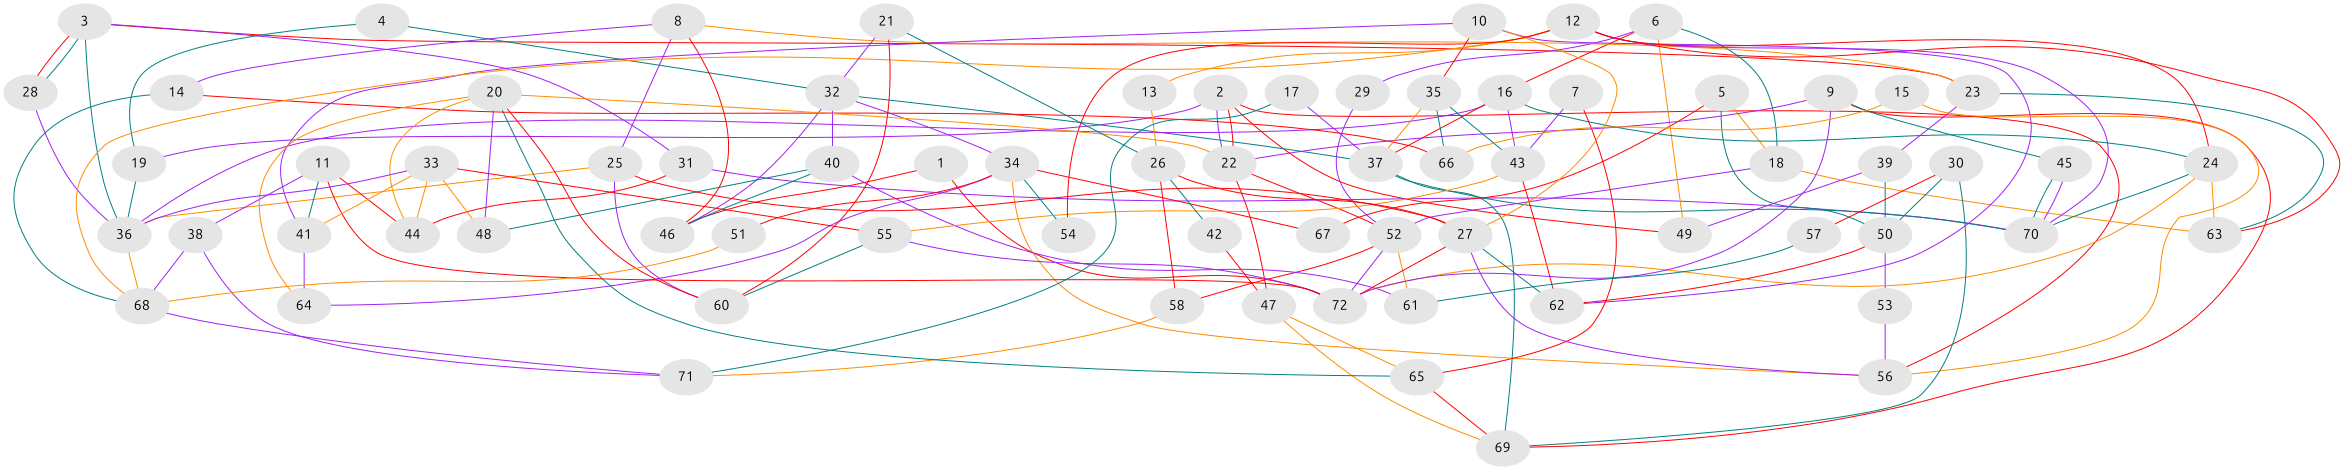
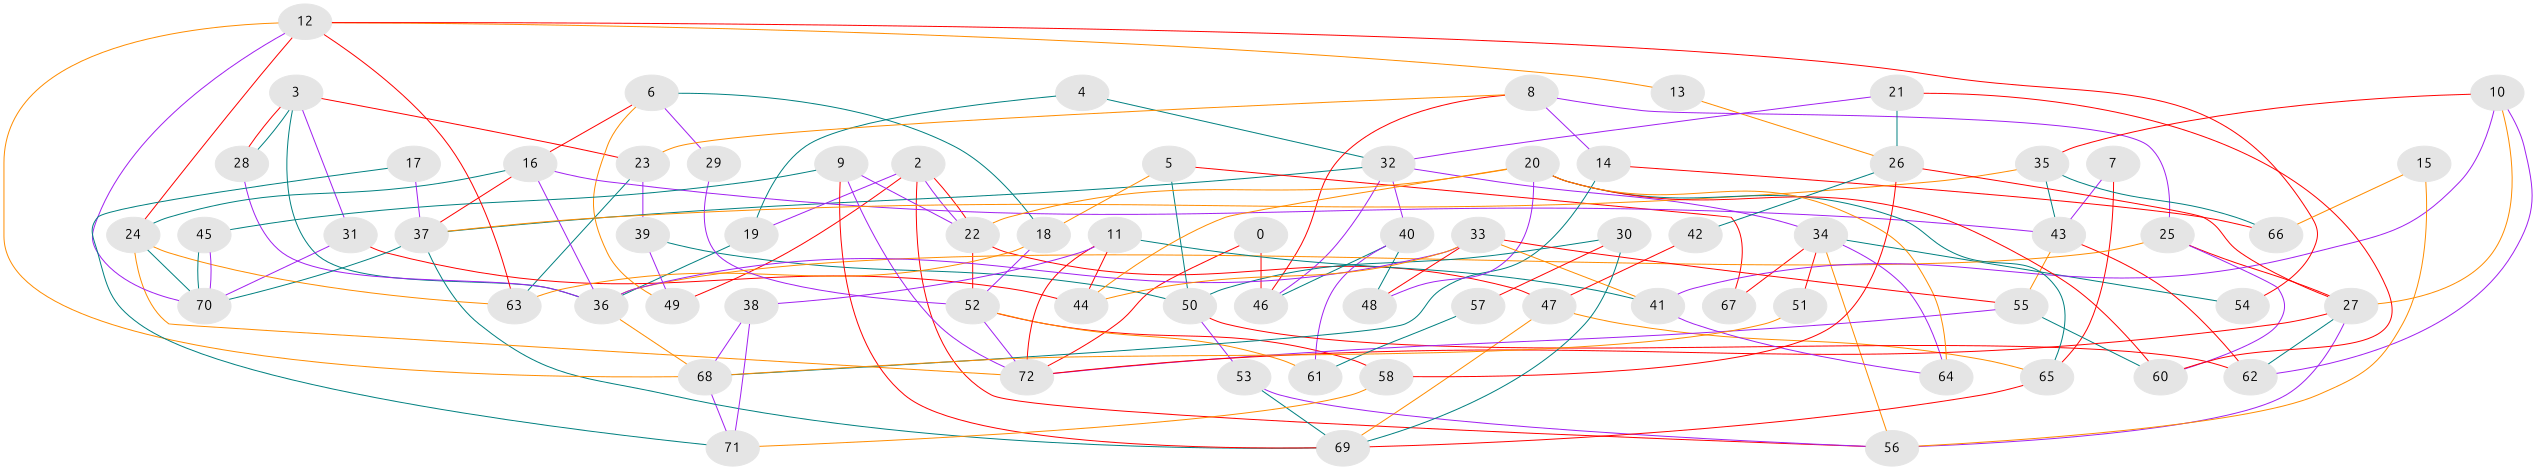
node "1": label "1" -> "0"
edge "33" -- "48": color darkorange -> red
edge "53" -- "69": added
